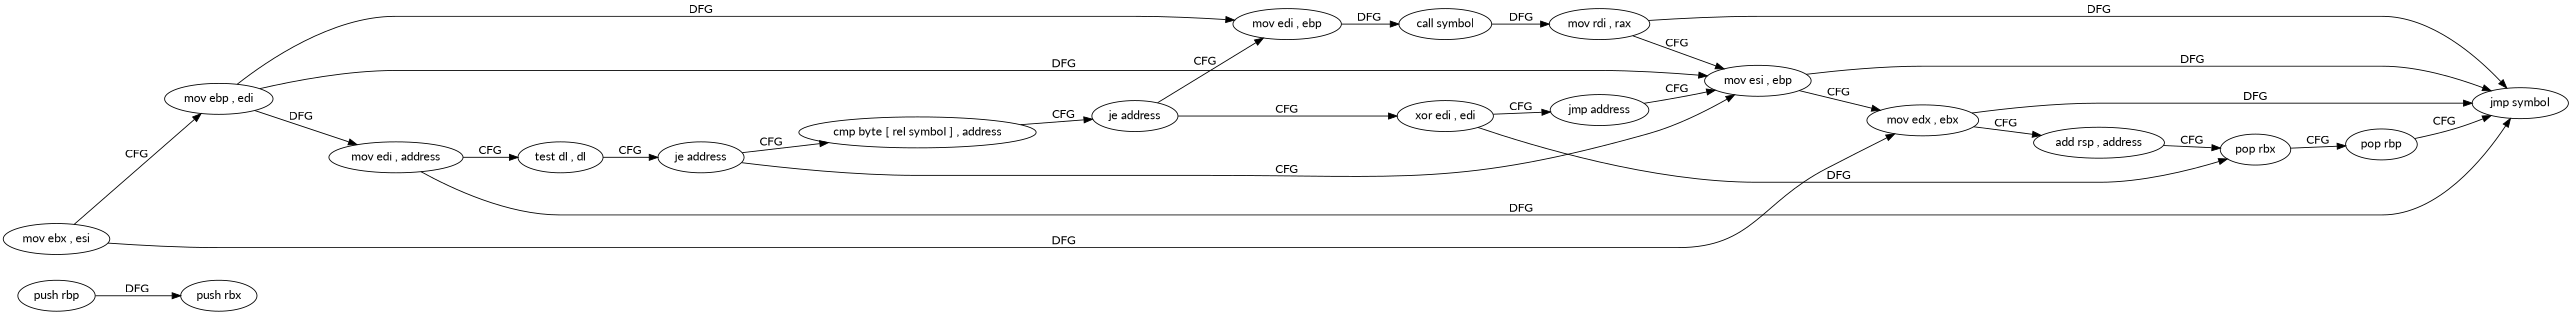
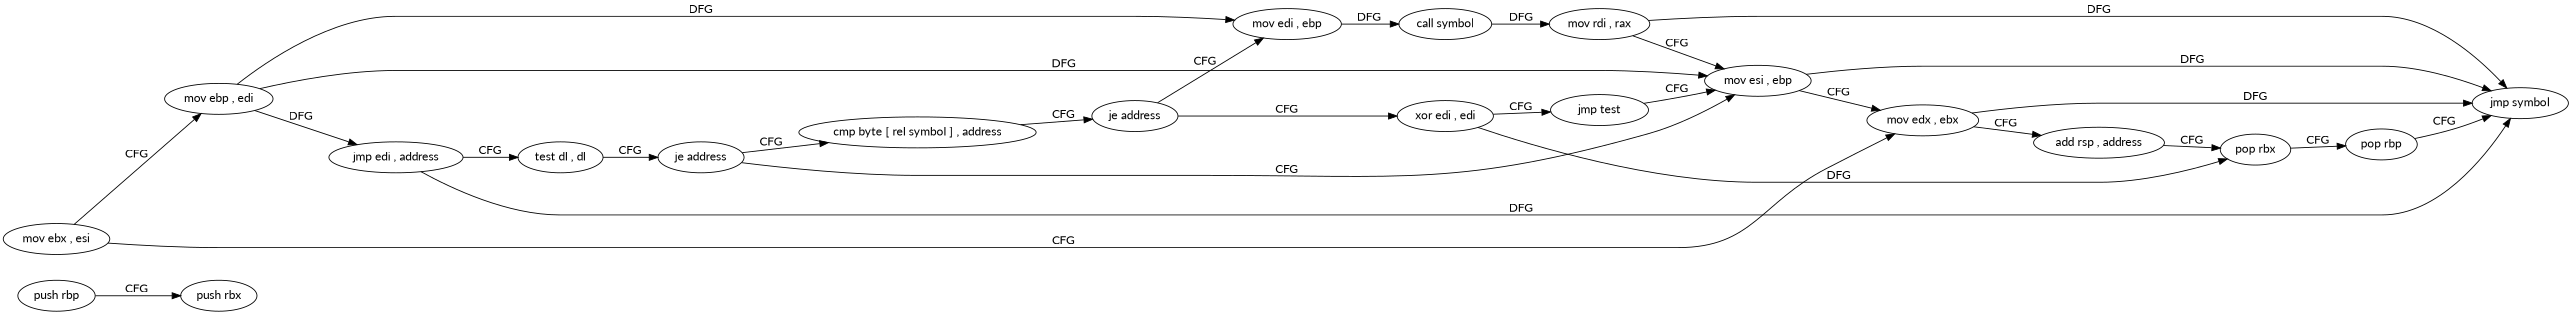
node "jmp address": label "jmp address" -> "jmp test"
node "mov edi , address": label "mov edi , address" -> "jmp edi , address"
edge "mov ebx , esi" -> "mov edx , ebx": label "DFG" -> "CFG"
edge "push rbp" -> "push rbx": label "DFG" -> "CFG"
